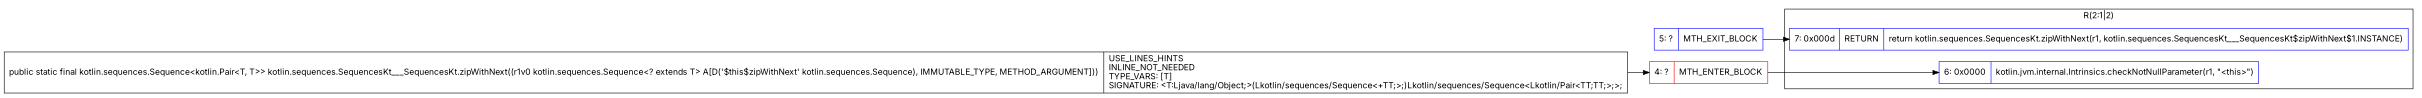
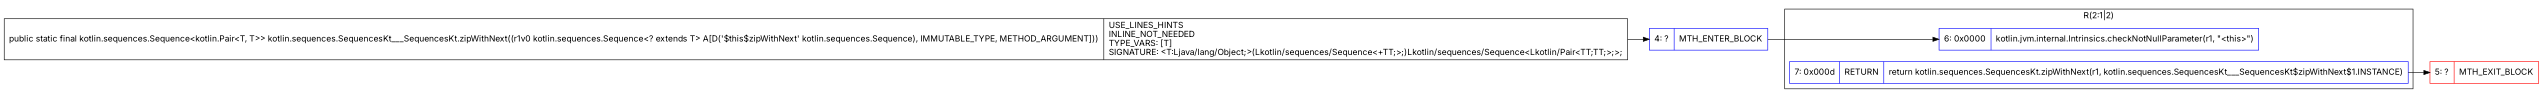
node "5: ?": color blue -> red
edge "5: ?" -> "7: 0x000d": reversed
node "4: ?": color red -> blue
